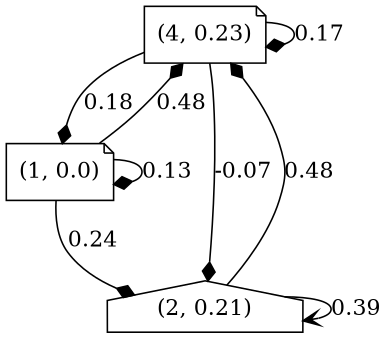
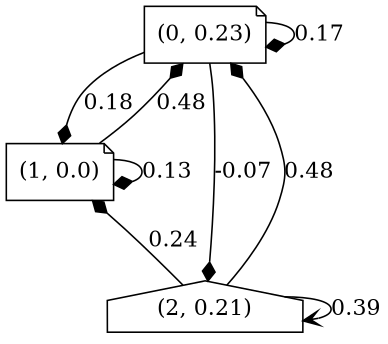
node "(4, 0.23)": label "(4, 0.23)" -> "(0, 0.23)"
edge "(1, 0.0)" -> "(2, 0.21)": reversed
